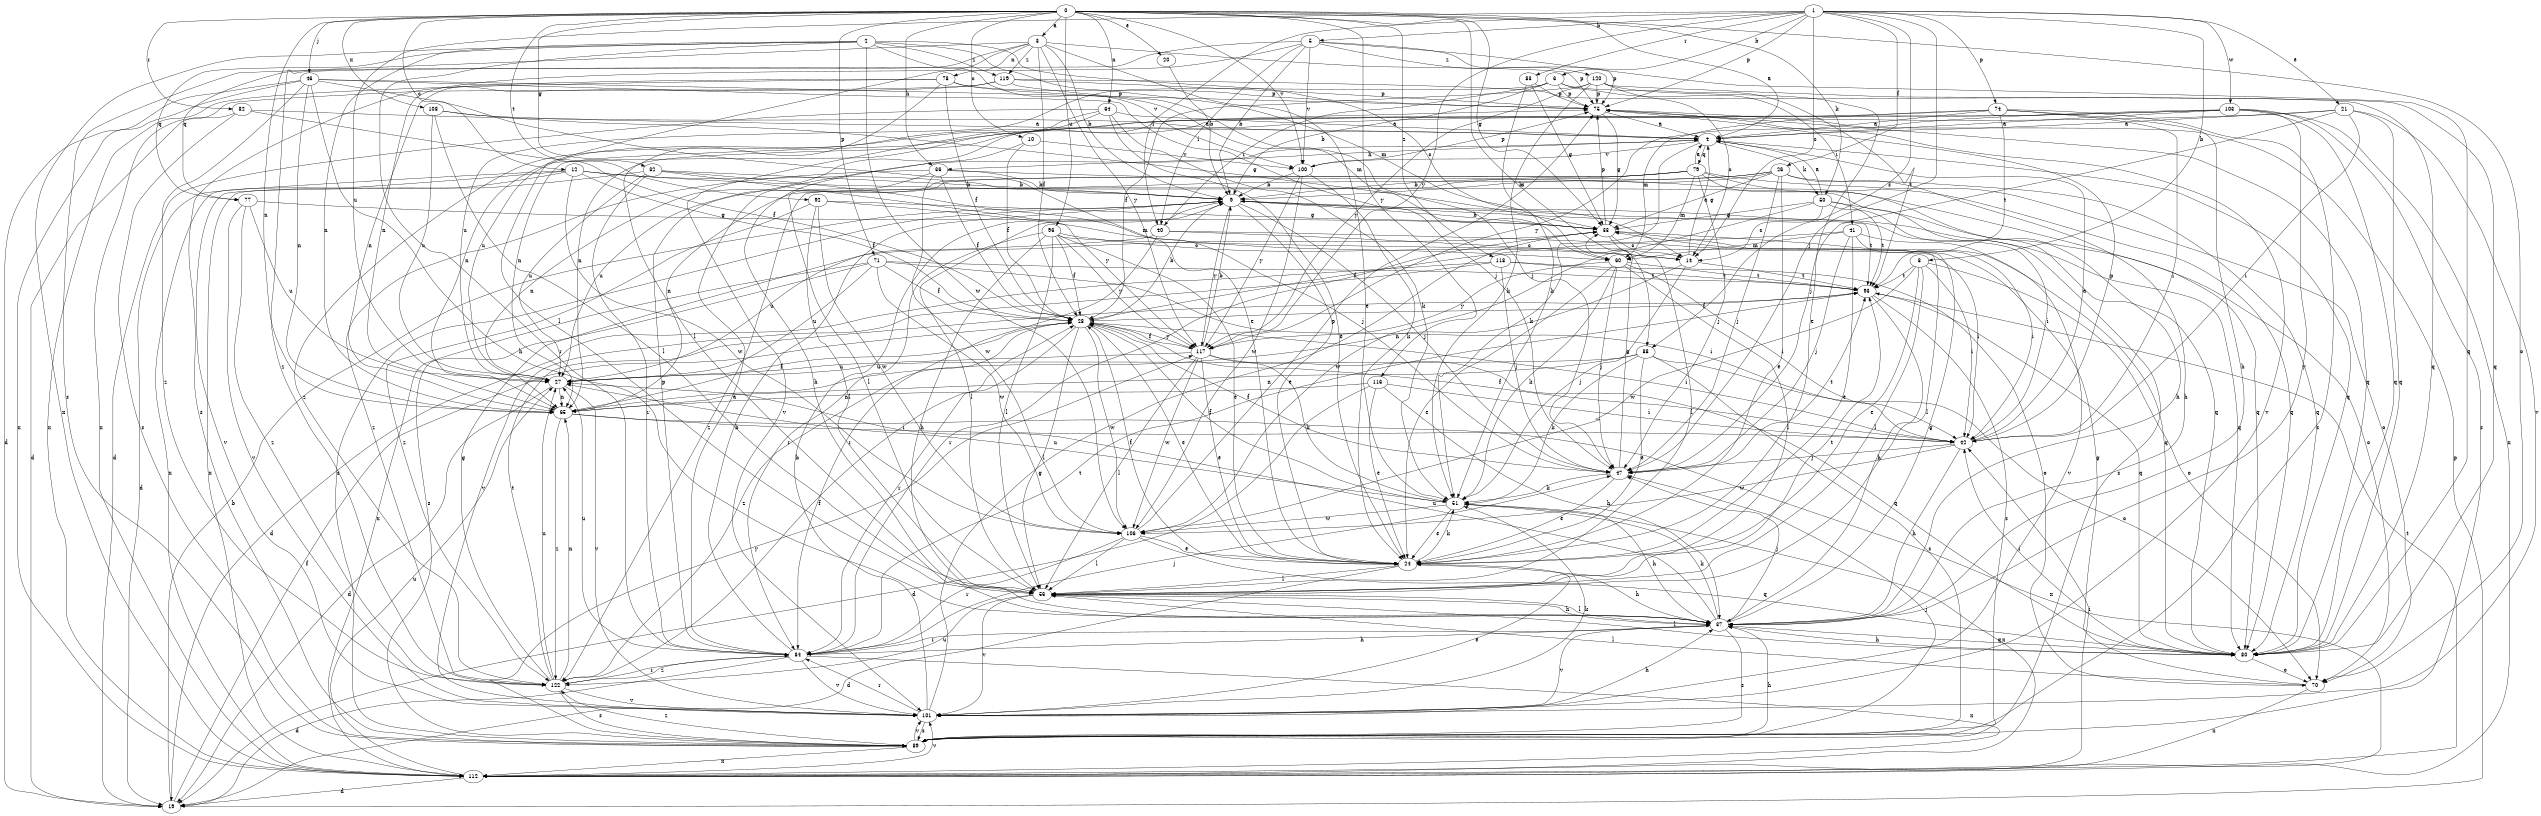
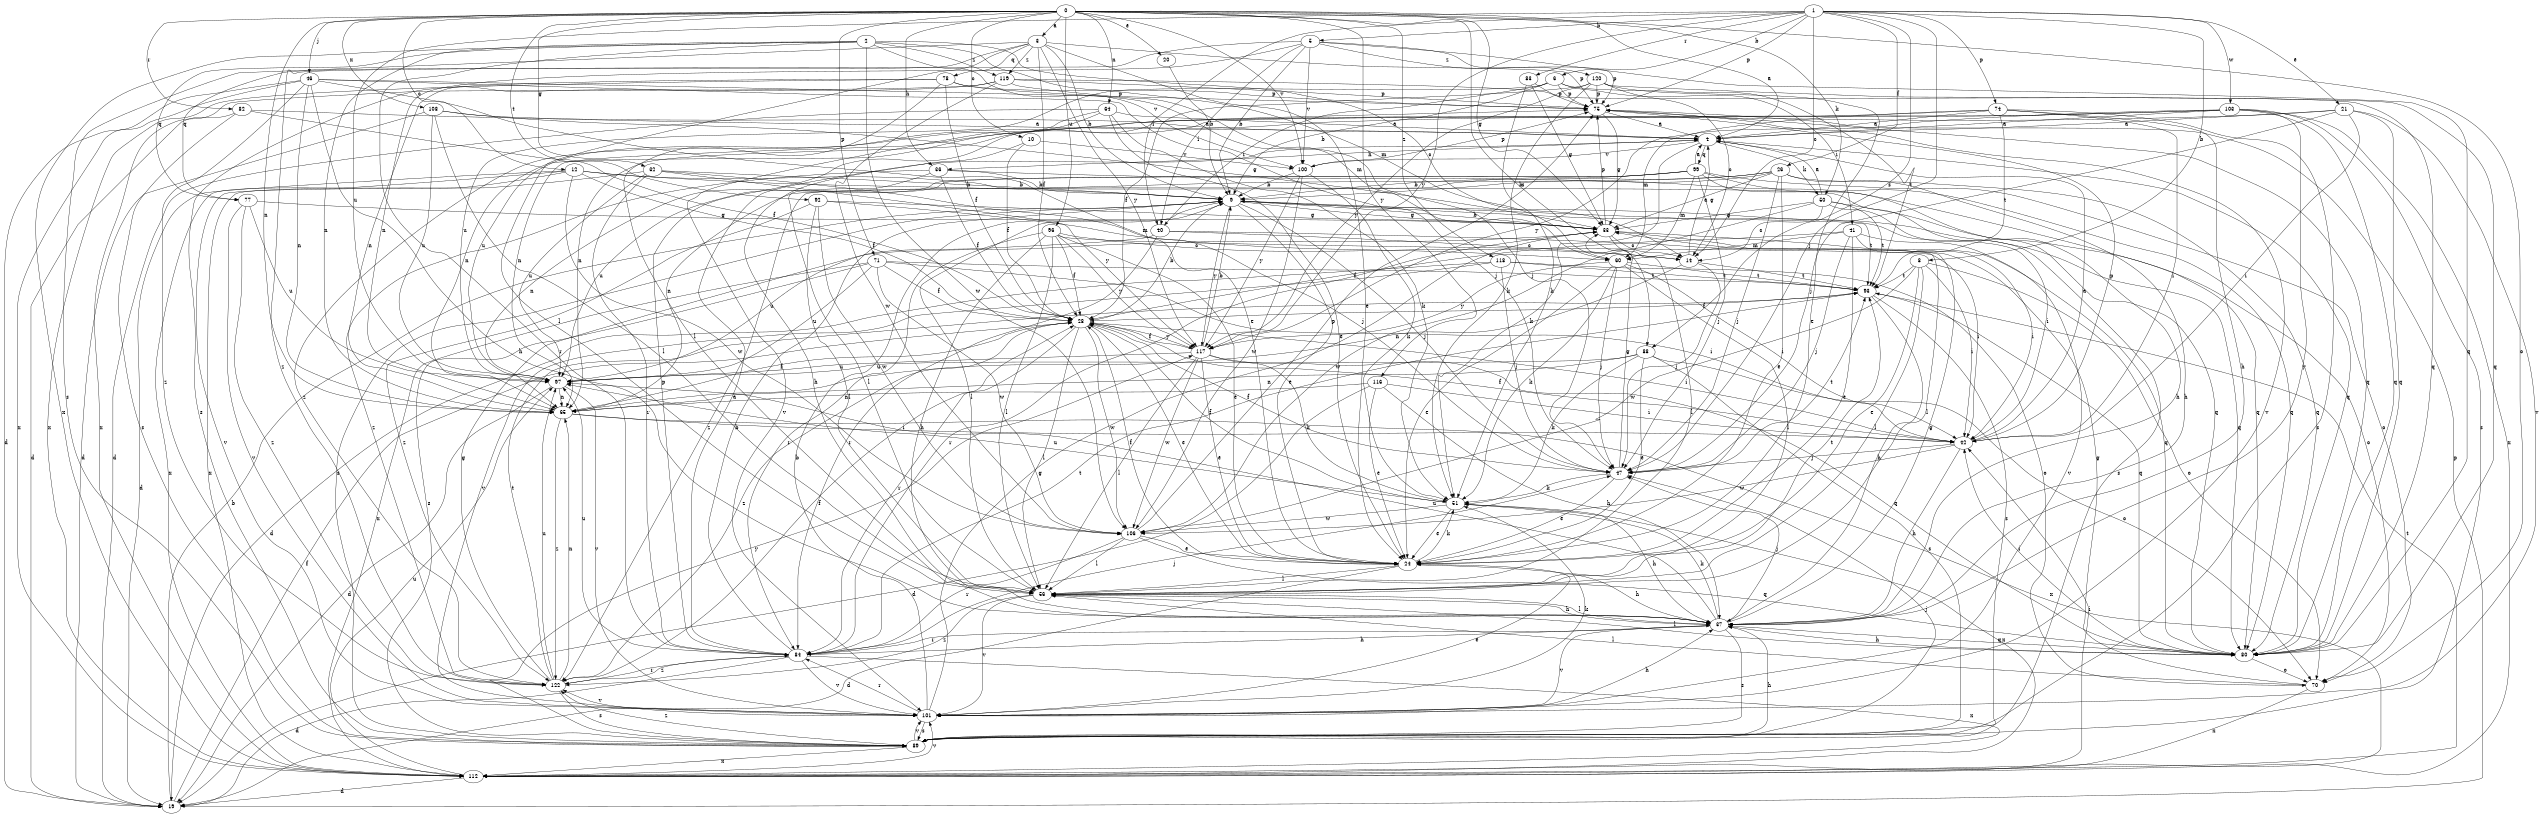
edge "3" -> "78": label "n" -> "q"
node "79": label "79" -> "99"
edge "9" -> "33": added, label "g"
edge "36" -> "106": now "119" -> "106"
edge "14" -> "51": now "14" -> "47"
edge "108" -> "19": added, label "d"
node "27": label "27" -> "97"
edge "56" -> "122": label "u" -> "z"
edge "122" -> "101": reversed
